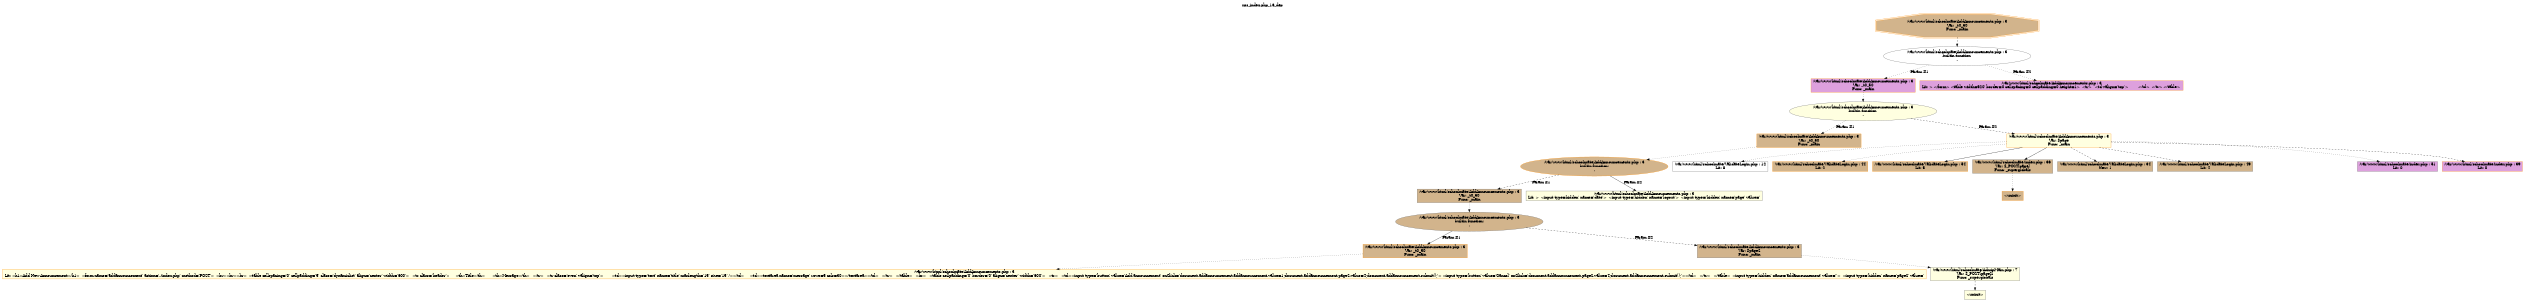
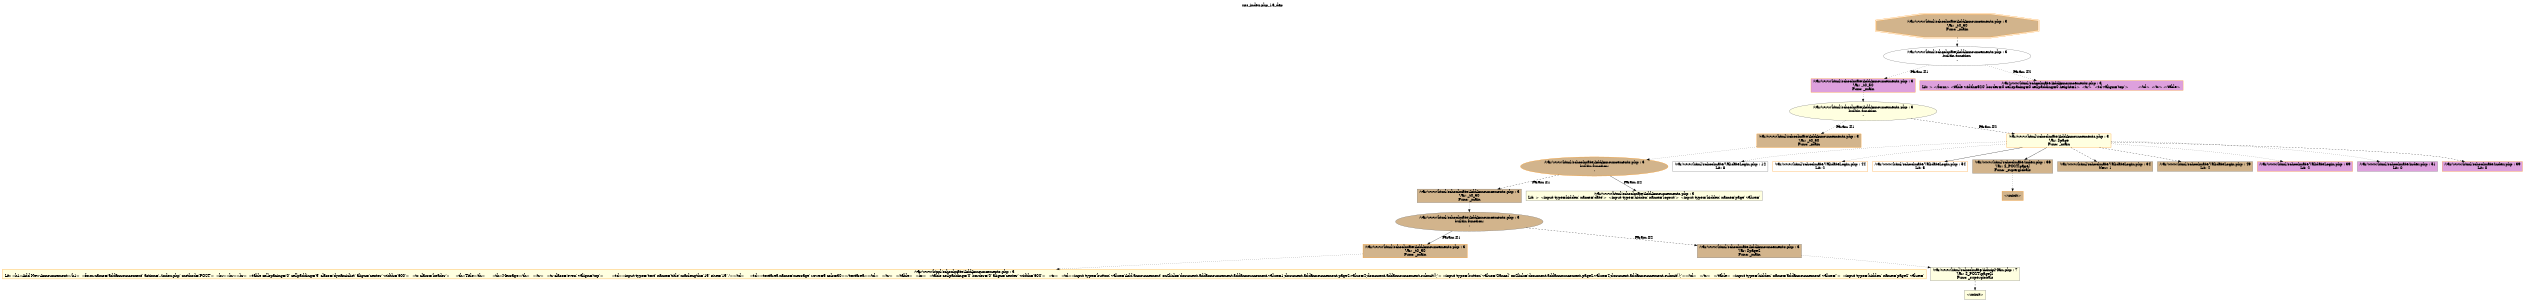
node "/var/www/html/schoolmate/ValidateLogin.php : 44 Lit: 2": fillcolor tan -> white
node "/var/www/html/schoolmate/ValidateLogin.php : 54 Lit: 5": fillcolor tan -> white
node "/var/www/html/schoolmate/ValidateLogin.php : 39 Lit: 2": added
